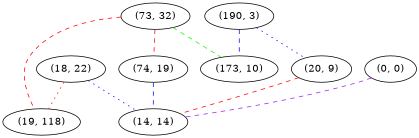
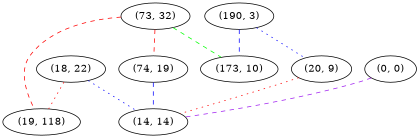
edge "(20, 9)" -- "(14, 14)": style dashed -> dotted
